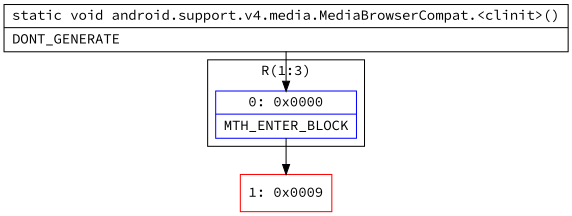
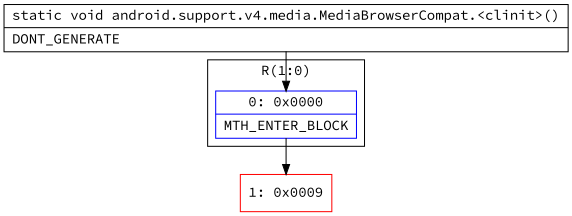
cluster "R(1:3)": label "R(1:3)" -> "R(1:0)"
